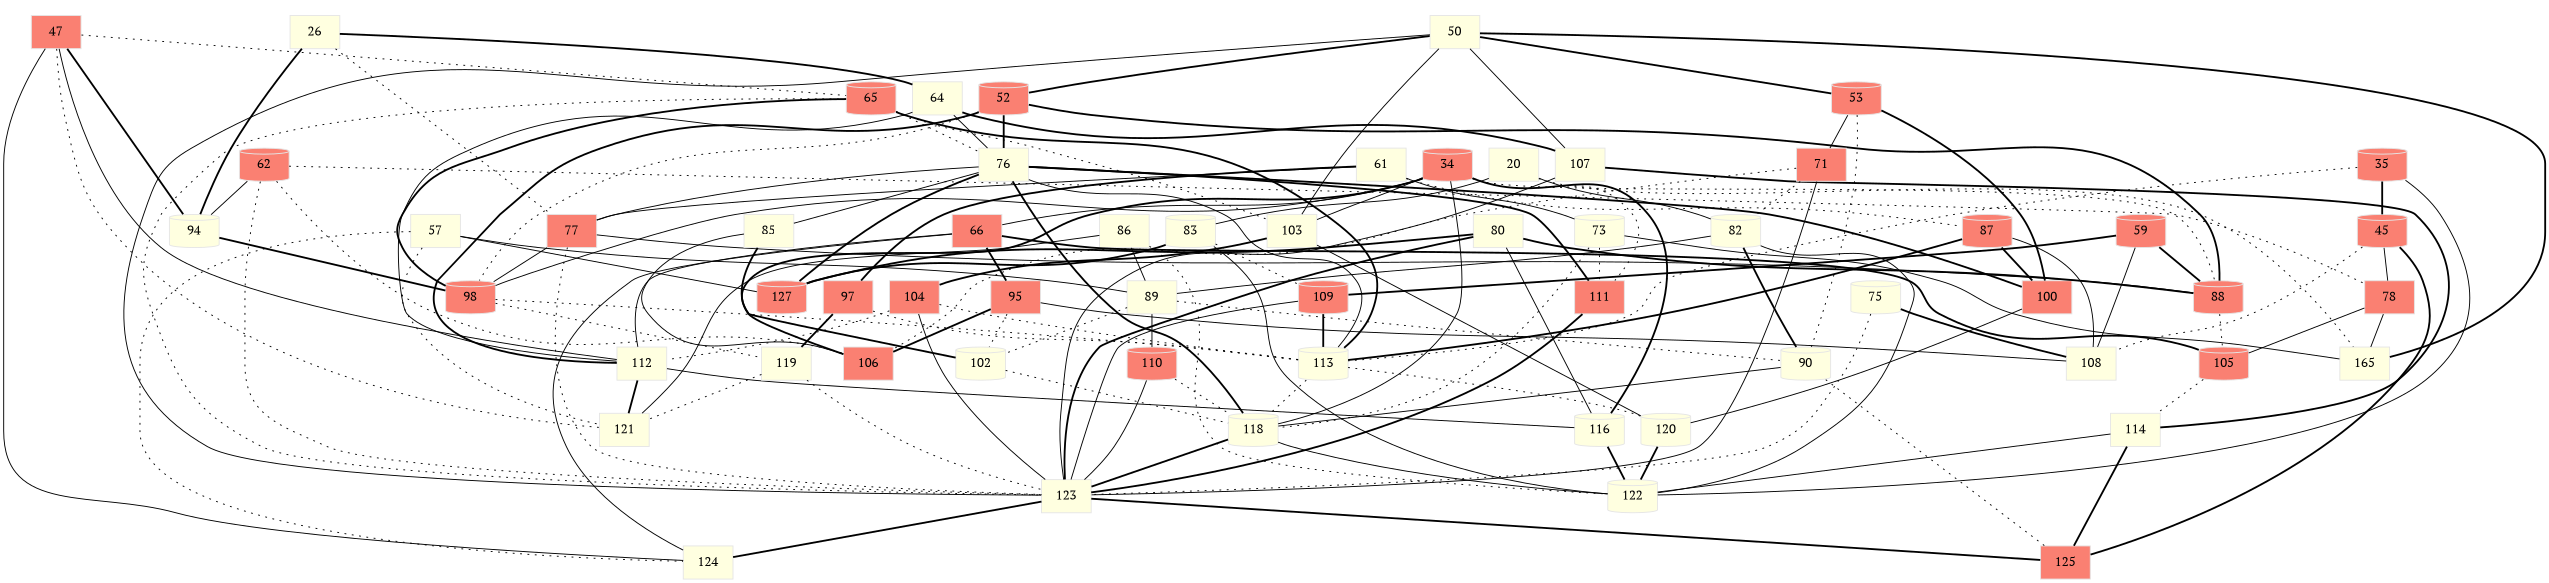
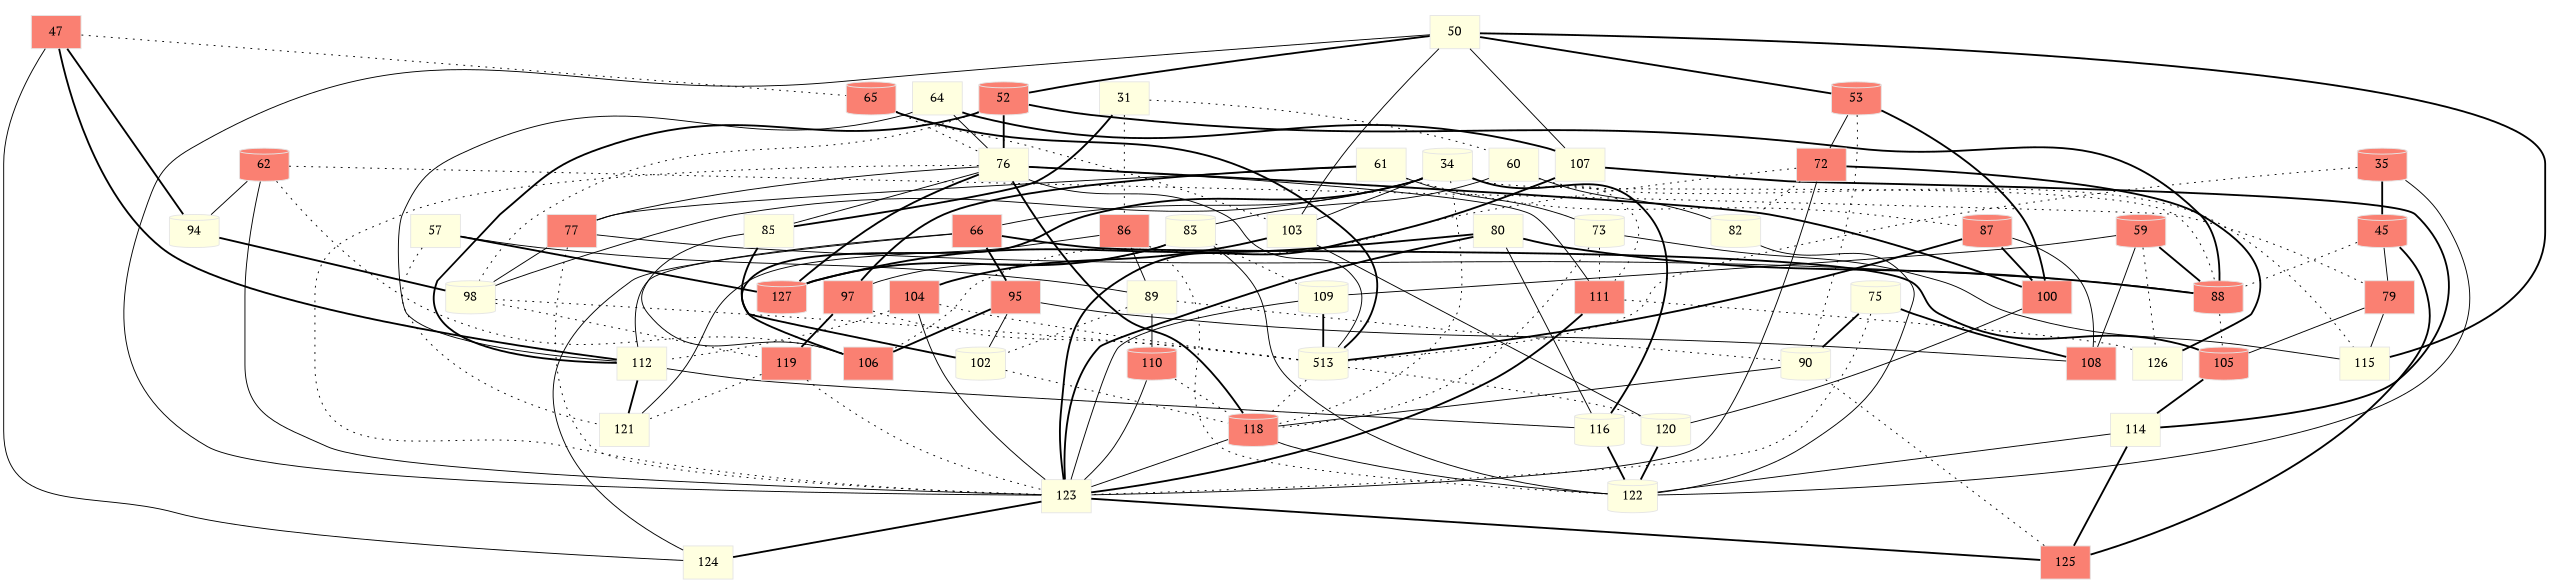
node "26": removed
node "31": added
edge "65" -- "98": removed
node "34": fillcolor salmon -> lightyellow
node "20": label "20" -> "60"
node "71": label "71" -> "72"
edge "76" -- "111": style bold -> solid
node "86": fillcolor lightyellow -> salmon
edge "57" -- "127": style solid -> bold
edge "83" -- "97": added
edge "82" -- "89": removed
edge "107" -- "123": style solid -> bold
edge "59" -- "109": style bold -> solid
edge "47" -- "112": style solid -> bold
node "98": fillcolor salmon -> lightyellow
node "109": fillcolor salmon -> lightyellow
node "78": label "78" -> "79"
edge "82" -- "90": now "75" -- "90"
edge "45" -- "108": now "45" -- "88"
edge "47" -- "121": removed
edge "95" -- "102": style dotted -> solid
node "119": fillcolor lightyellow -> salmon
node "113": label "113" -> "513"
edge "34" -- "118": style solid -> dotted
node "108": fillcolor lightyellow -> salmon
node "126": added
node "165": label "165" -> "115"
edge "65" -- "123": now "76" -- "123"
edge "105" -- "114": style dotted -> bold
node "118": fillcolor lightyellow -> salmon
edge "118" -- "123": style bold -> solid
edge "62" -- "123": style dotted -> solid
edge "57" -- "124": removed
